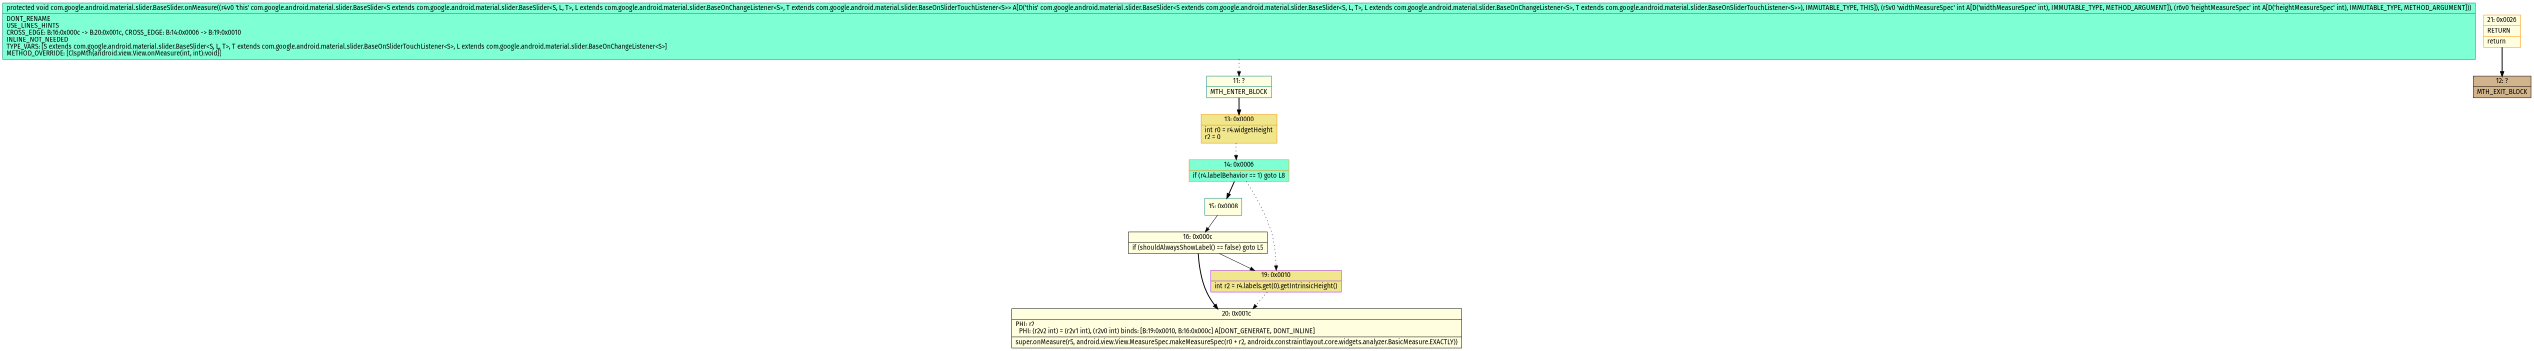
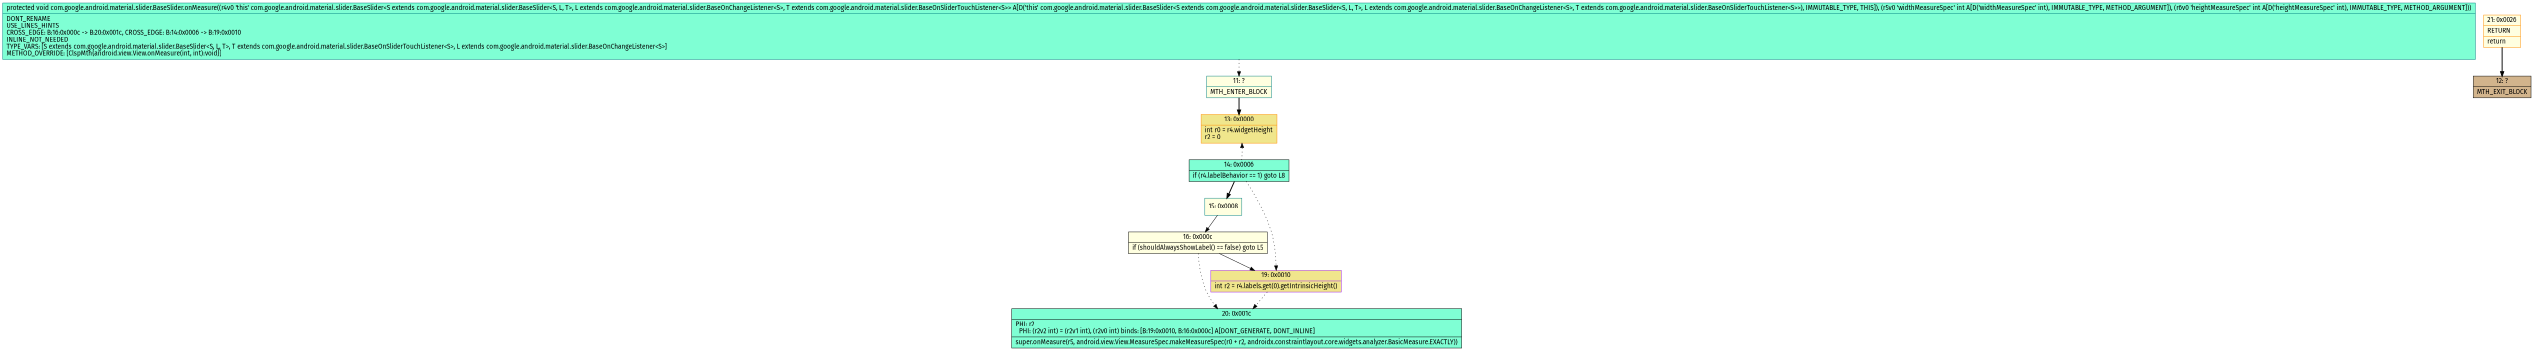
edge "13: 0x0000" -> "14: 0x0006": reversed
node "14: 0x0006": color darkorange -> black
edge "16: 0x000c" -> "20: 0x001c": style bold -> dotted
node "20: 0x001c": fillcolor lightyellow -> aquamarine
